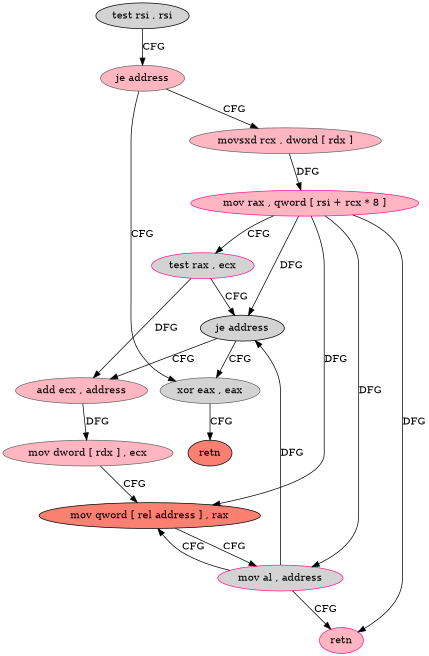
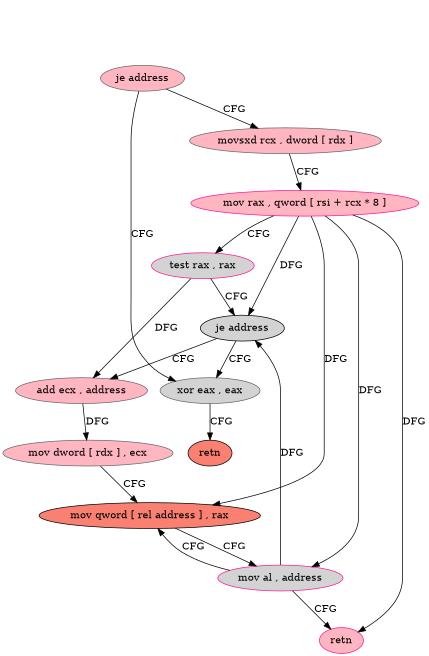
node "test rsi , rsi": removed
edge "movsxd rcx , dword [ rdx ]" -> "mov rax , qword [ rsi + rcx * 8 ]": label "DFG" -> "CFG"
node "test rax , ecx": label "test rax , ecx" -> "test rax , rax"
